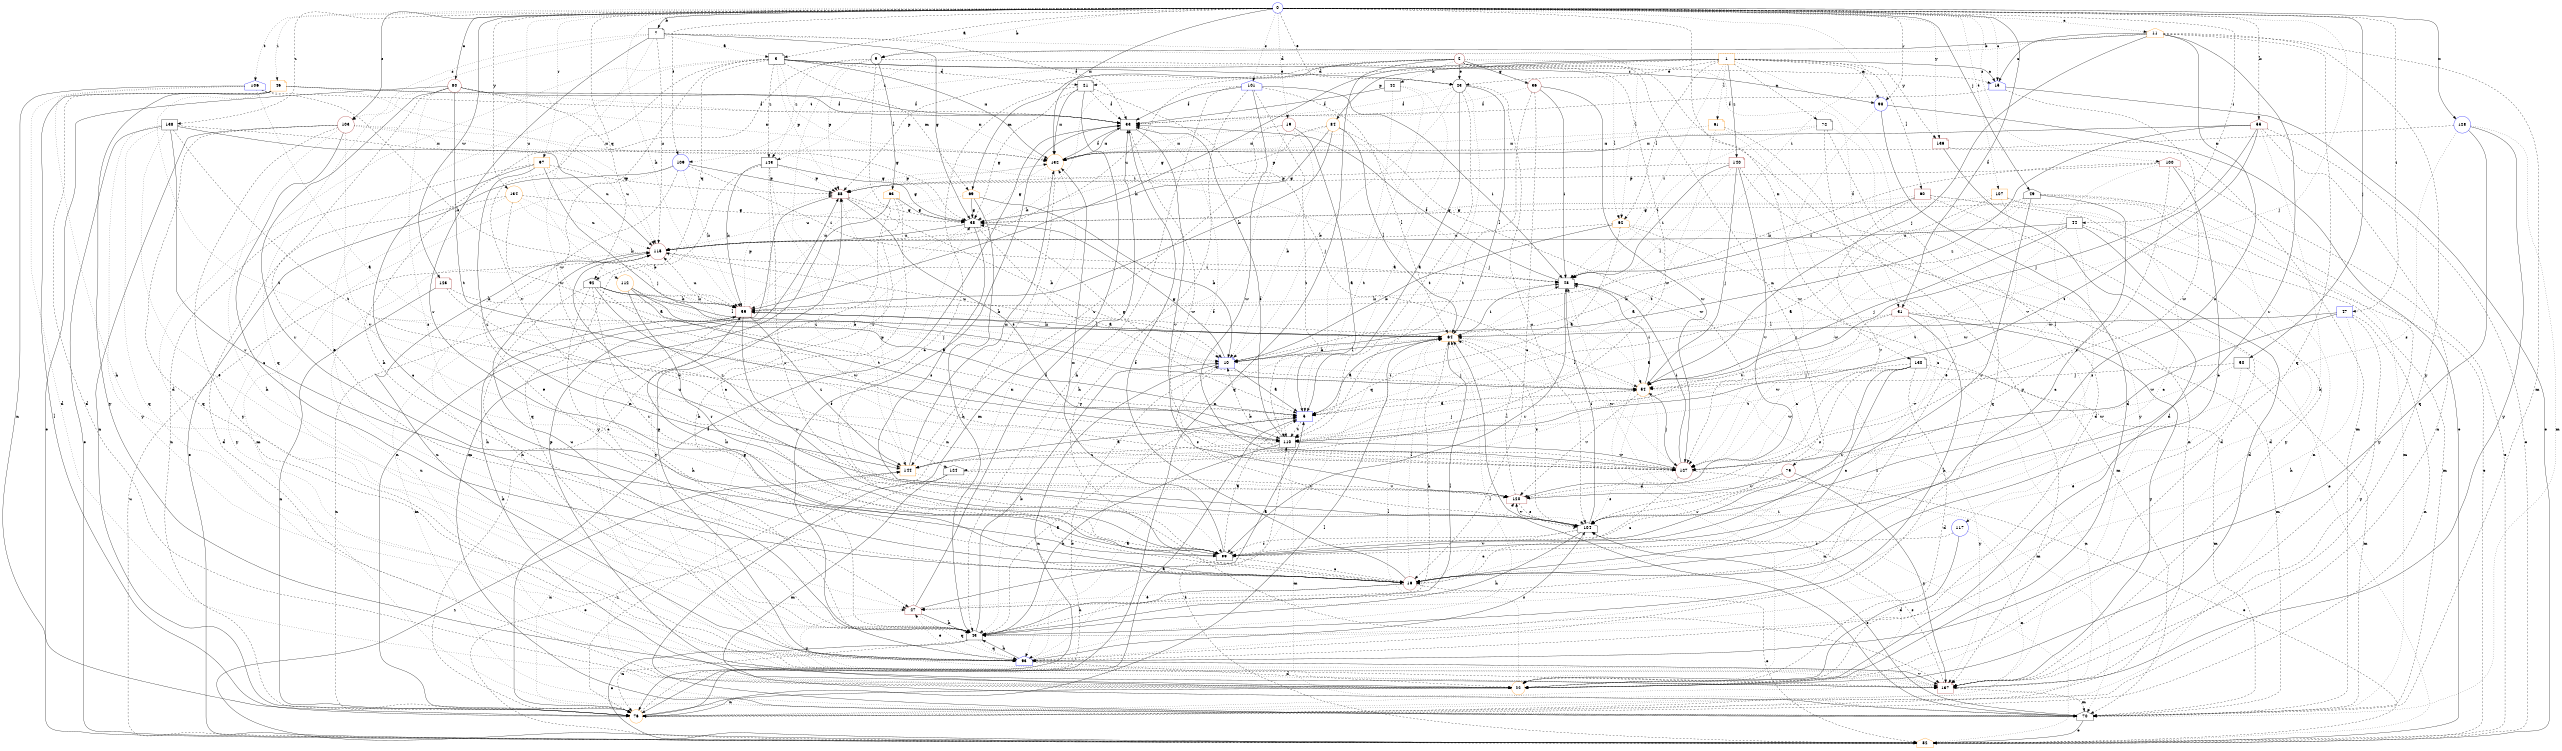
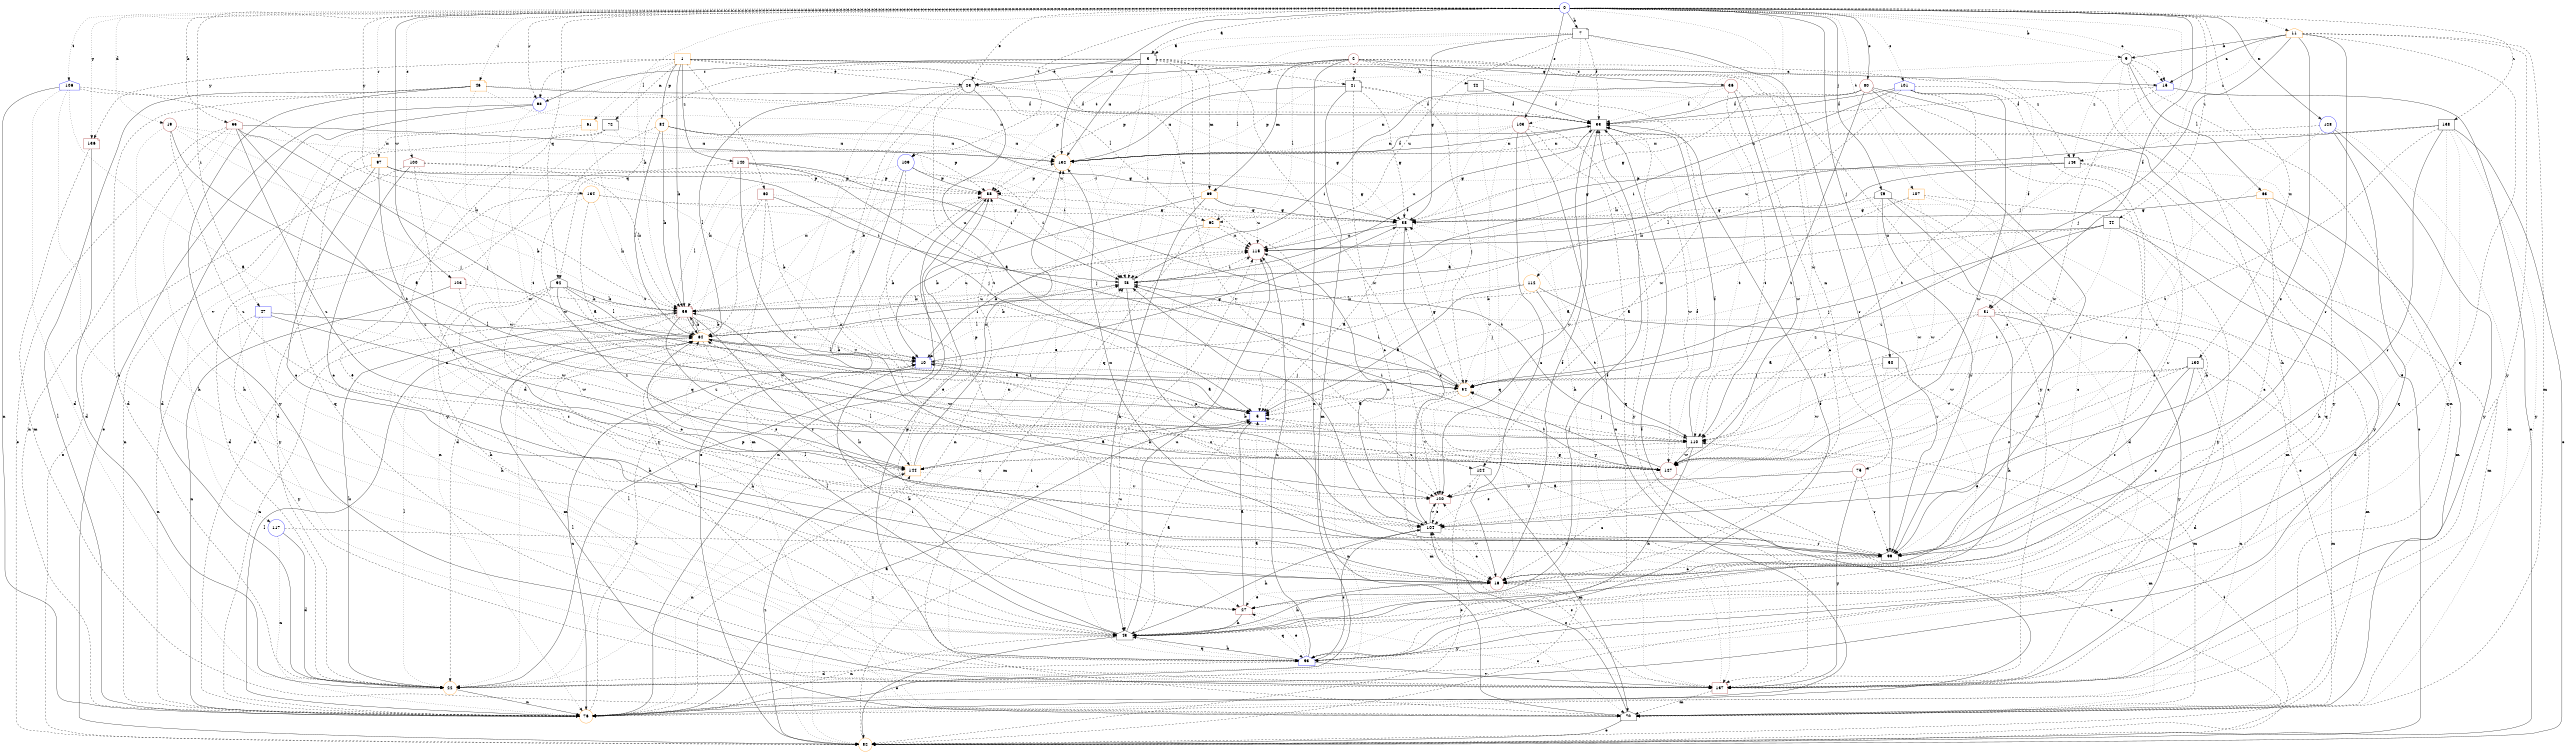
edge "55" -> "10": now "55" -> "144"
node "82": shape house -> circle
